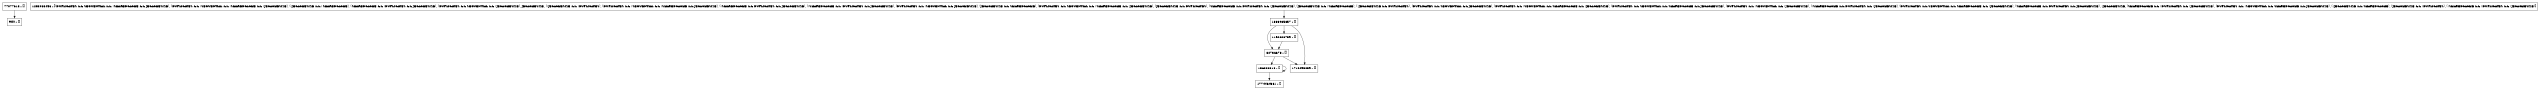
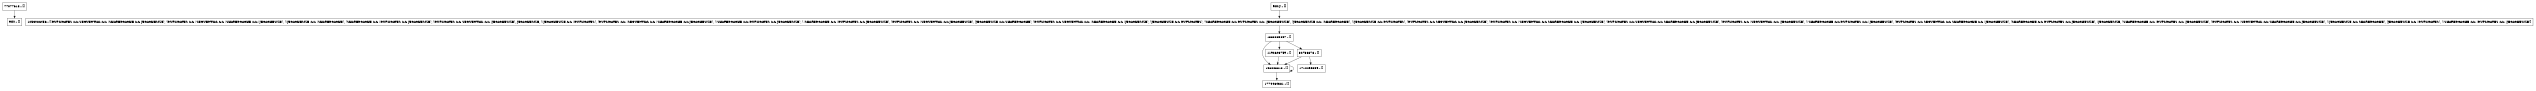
node "entry - []": added
edge "1338085857 - []" -> "1710295059 - []": now "1338085857 - []" -> "156008818 - []"
edge "1192608759 - []" -> "82736678 - []": now "1192608759 - []" -> "156008818 - []"
